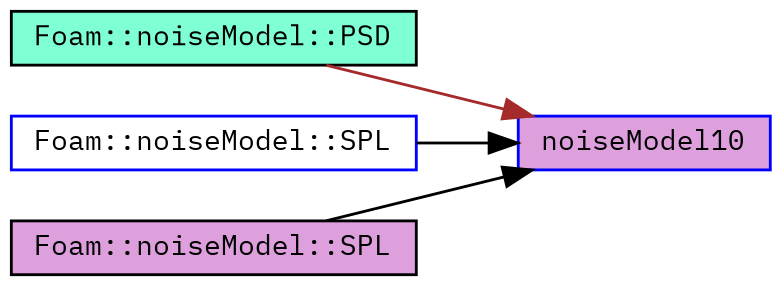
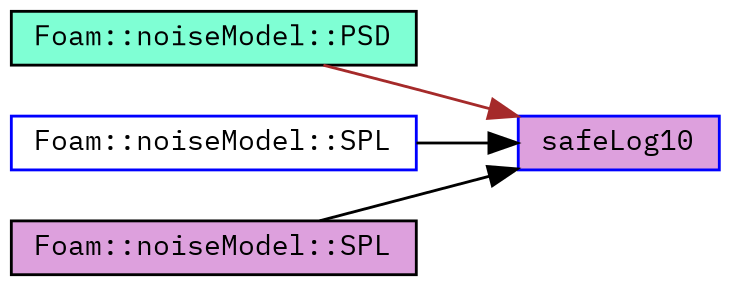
node "noiseModel10": label "noiseModel10" -> "safeLog10"
